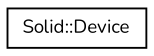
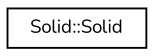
node "Solid::Device": label "Solid::Device" -> "Solid::Solid"
